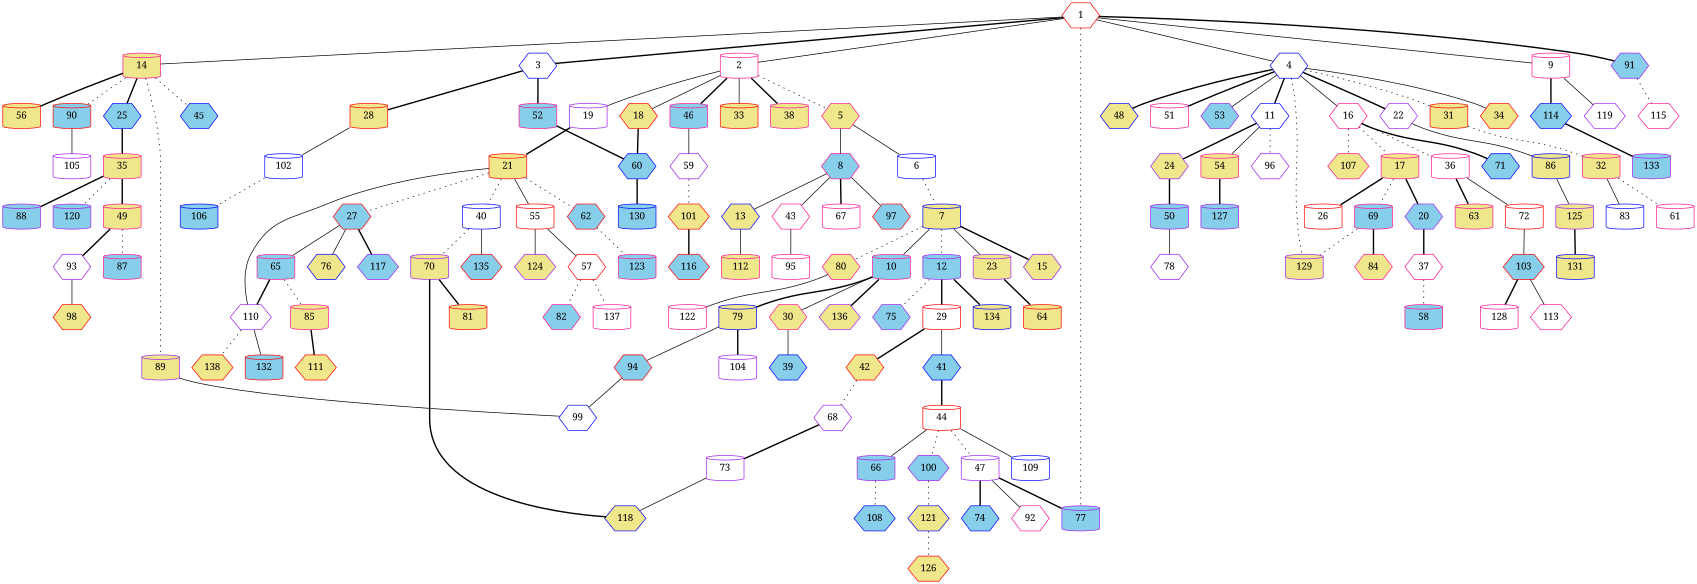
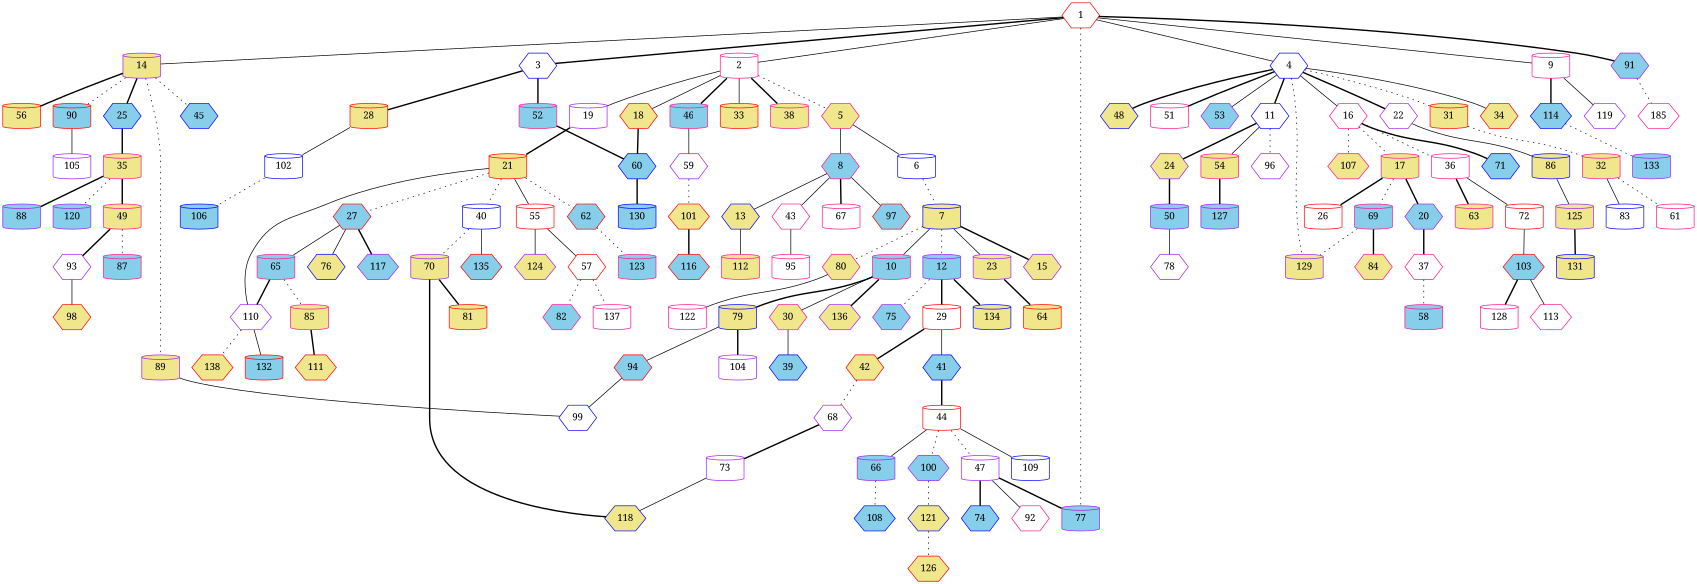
node "14": color deeppink -> purple
node "115": label "115" -> "185"
edge "114" -- "133": style bold -> dotted
